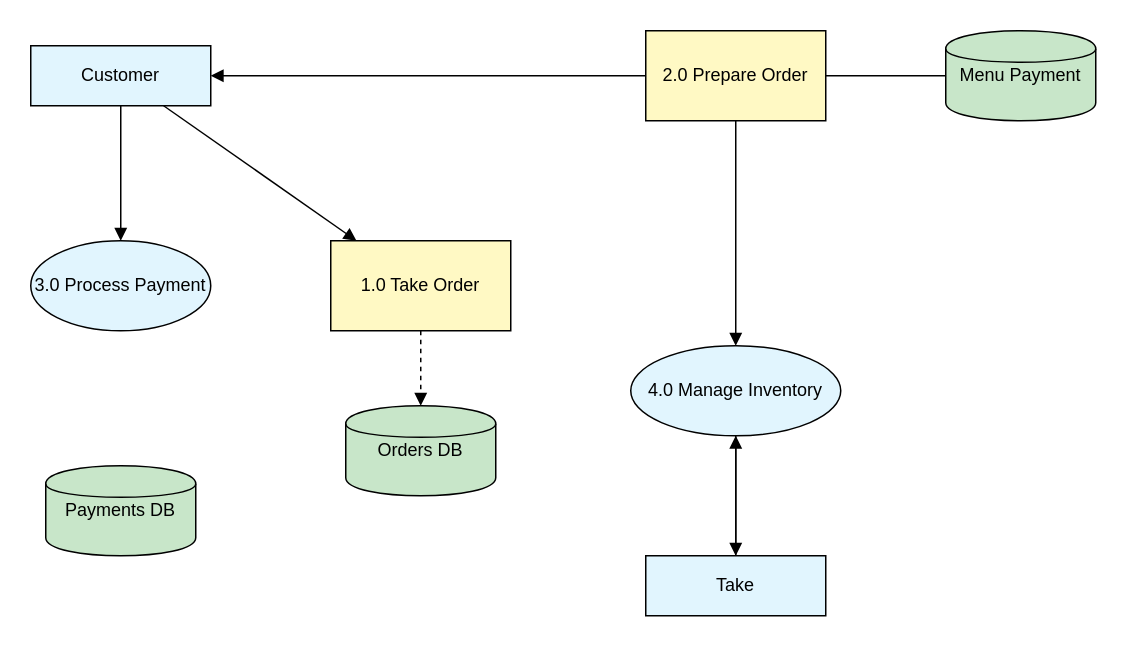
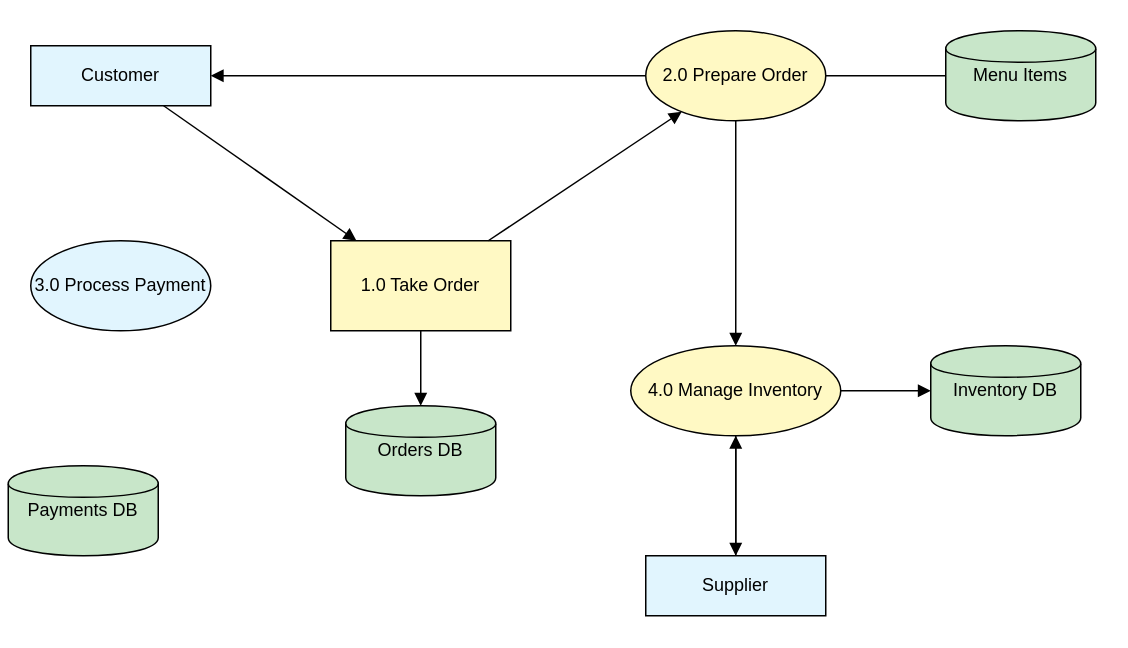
node "2.0 Prepare Order": shape rectangle -> ellipse
node "Menu Payment": label "Menu Payment" -> "Menu Items"
edge "Customer" -> "3.0 Process Payment": removed
edge "1.0 Take Order" -> "2.0 Prepare Order": added
edge "1.0 Take Order" -> "Orders DB": style dashed -> solid
node "4.0 Manage Inventory": fillcolor #e1f5fe -> #fff9c4
edge "4.0 Manage Inventory" -> "Inventory DB": added
node "Inventory DB": added
node "Payments DB": moved (121, 511) -> (83, 511)
node "Take": label "Take" -> "Supplier"
